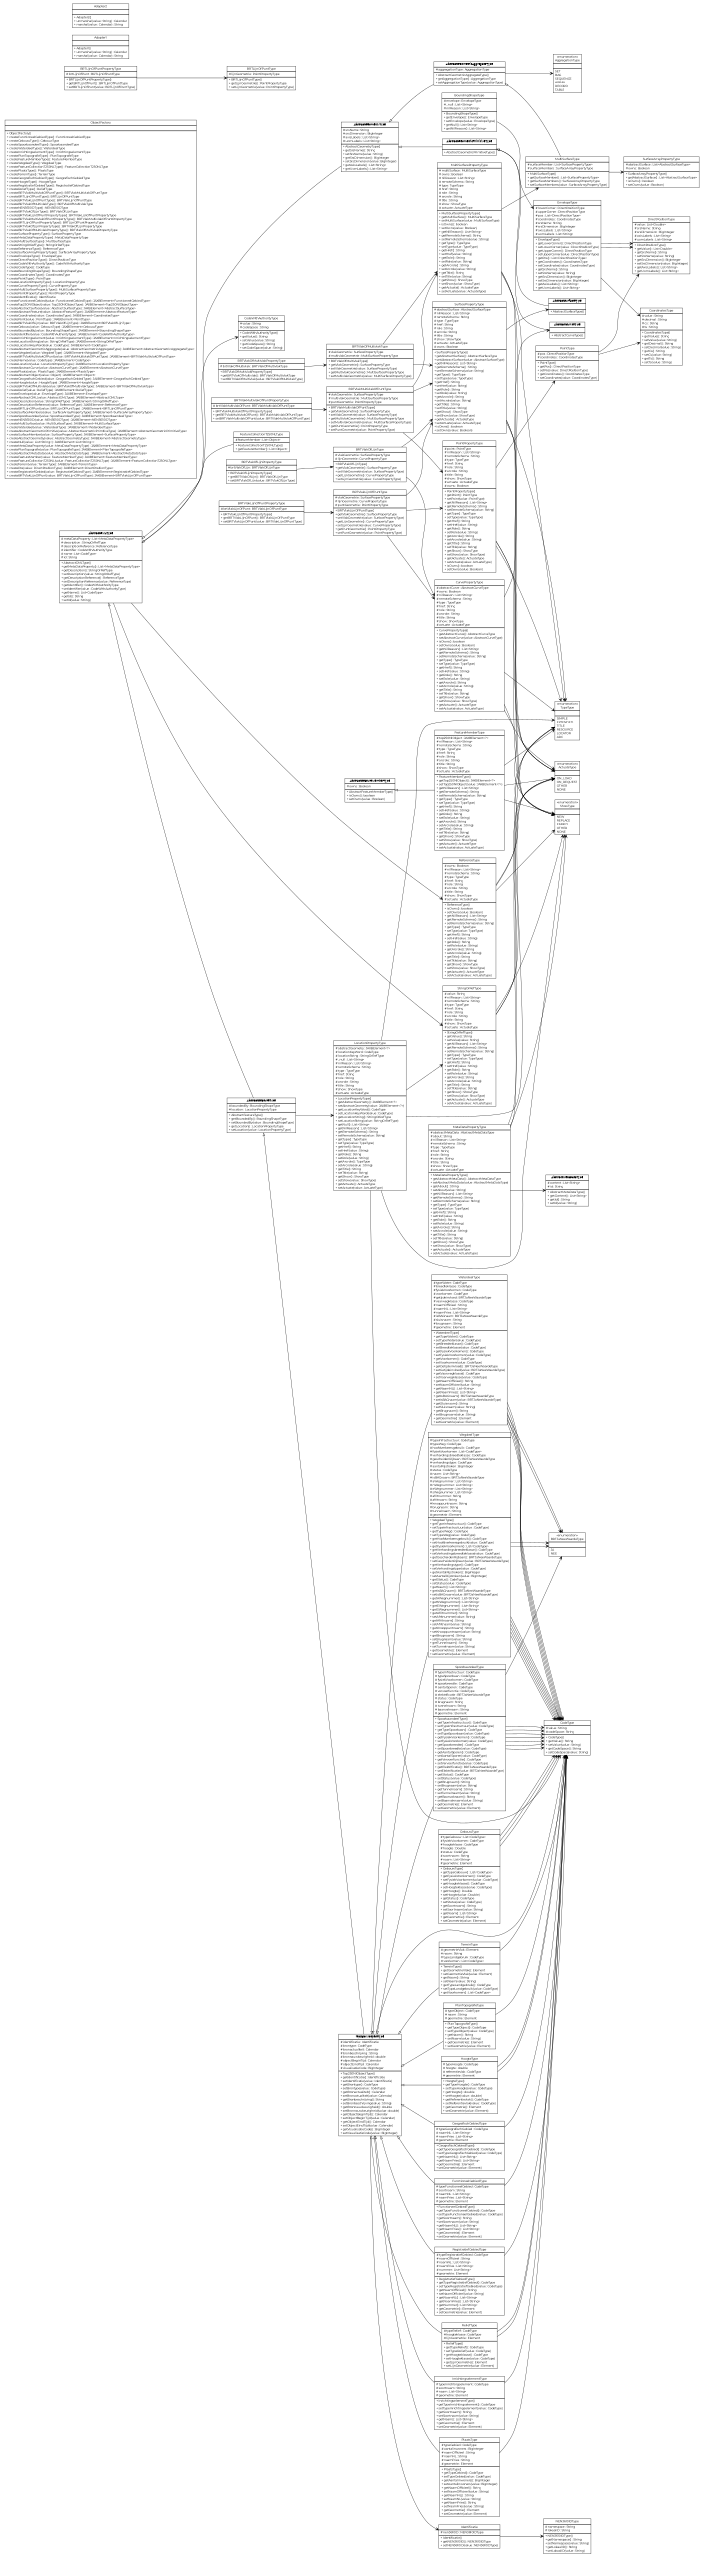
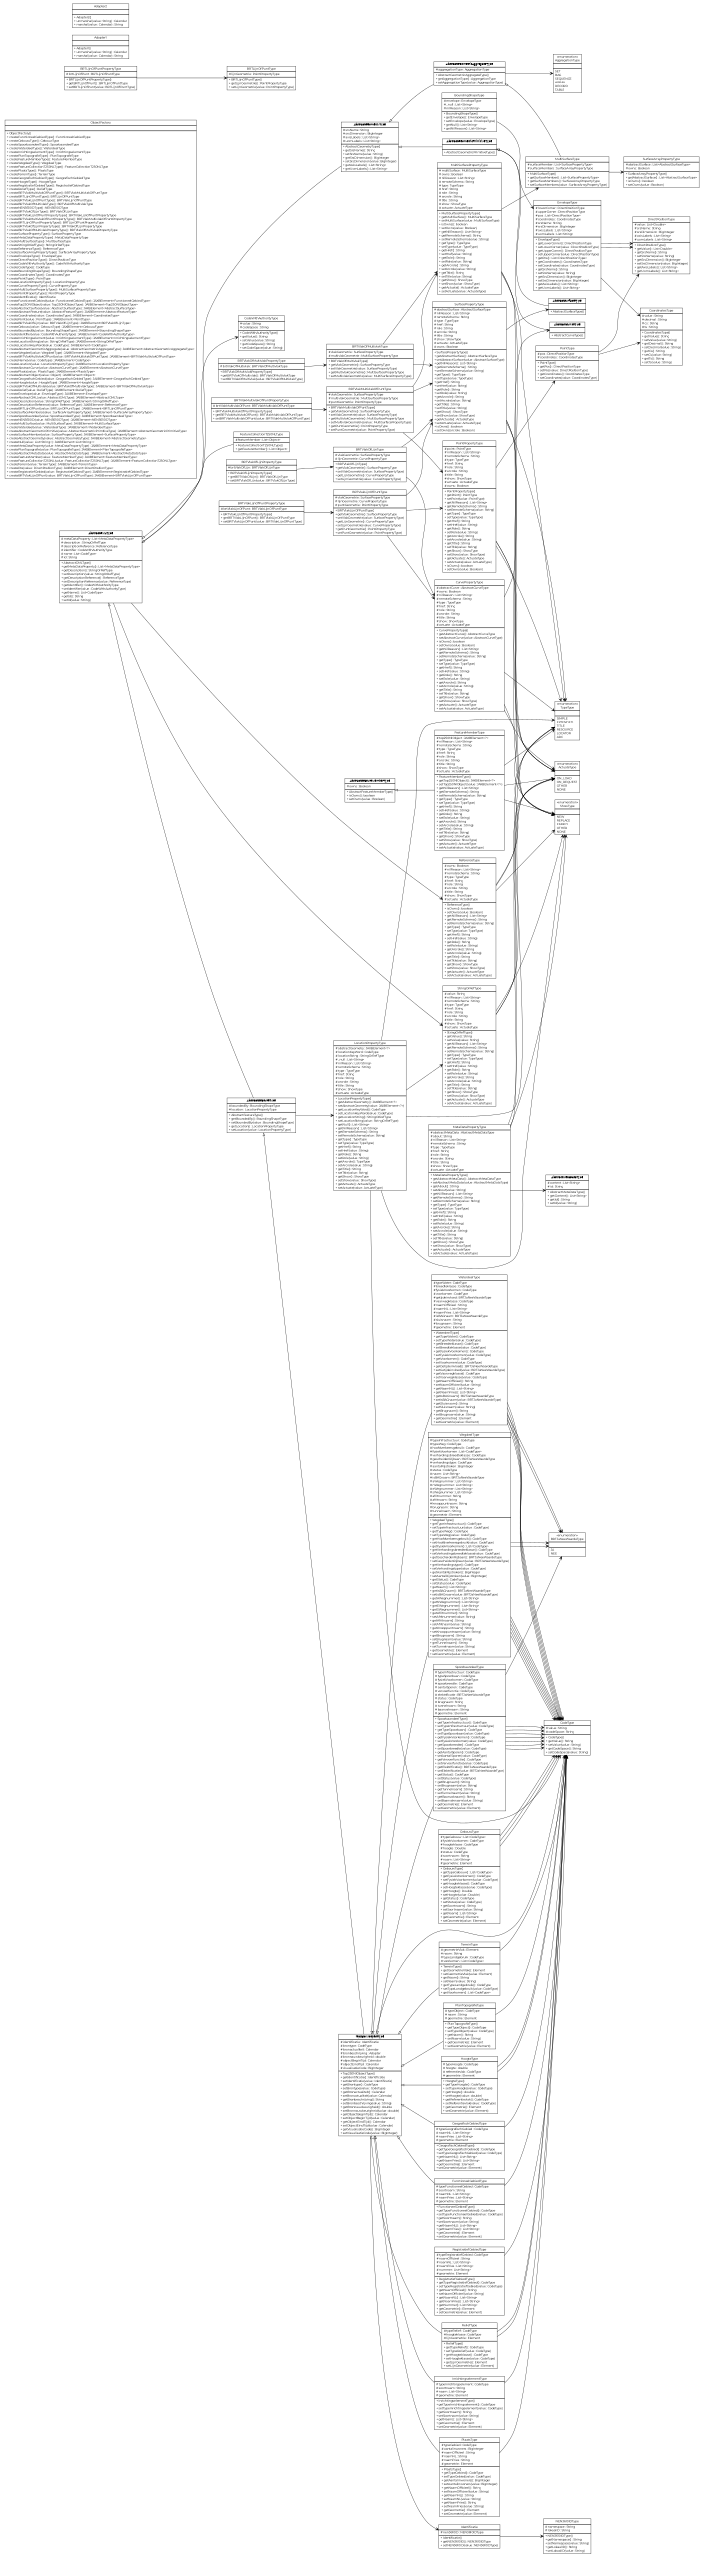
node "SurfacePropertyType": text "+ setOwns(value : Boolean)" -> "+ setOwns(arcrole : Boolean)"
node "Top250NlObjectType": text "# bronbeschrijving : String" -> "# bronbeschrijving : Adapter"
edge "RegistratiefGebiedType" -> "Top250NlObjectType": removed
